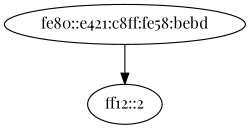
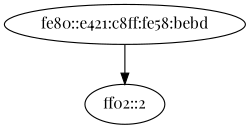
node "ff12::2": label "ff12::2" -> "ff02::2"
